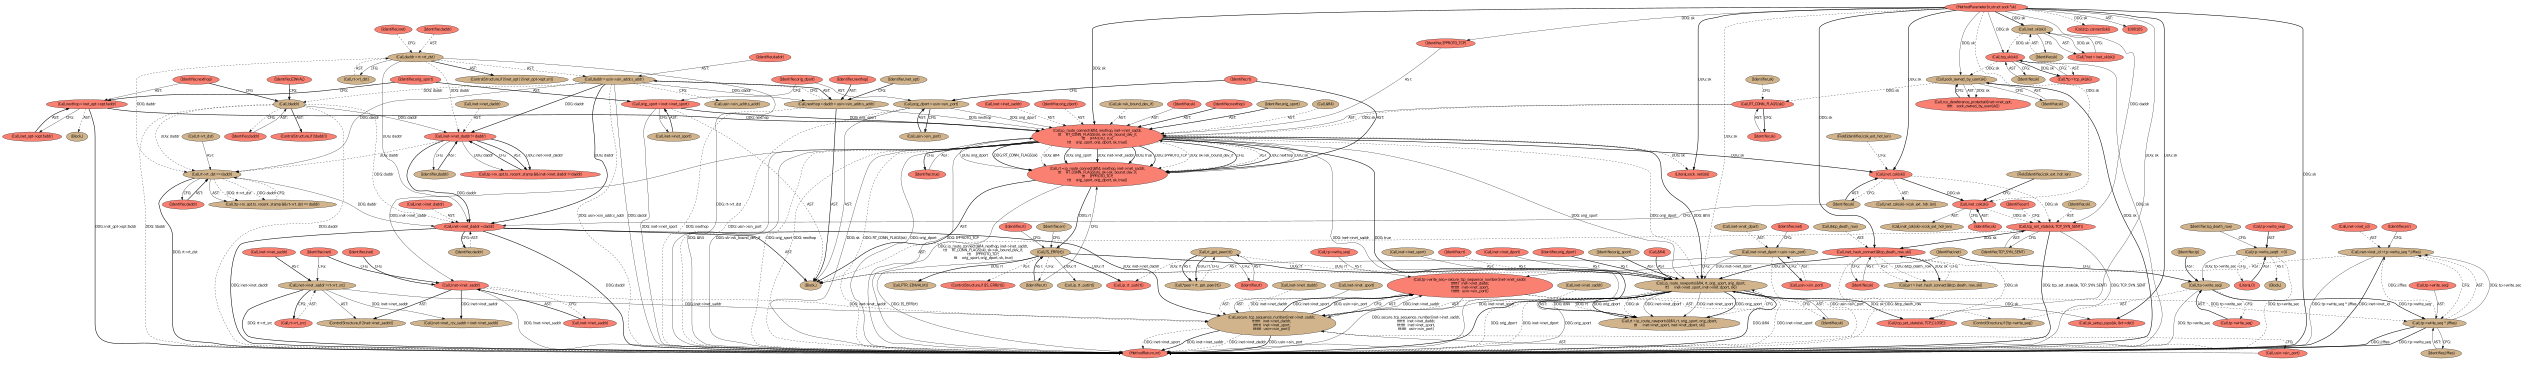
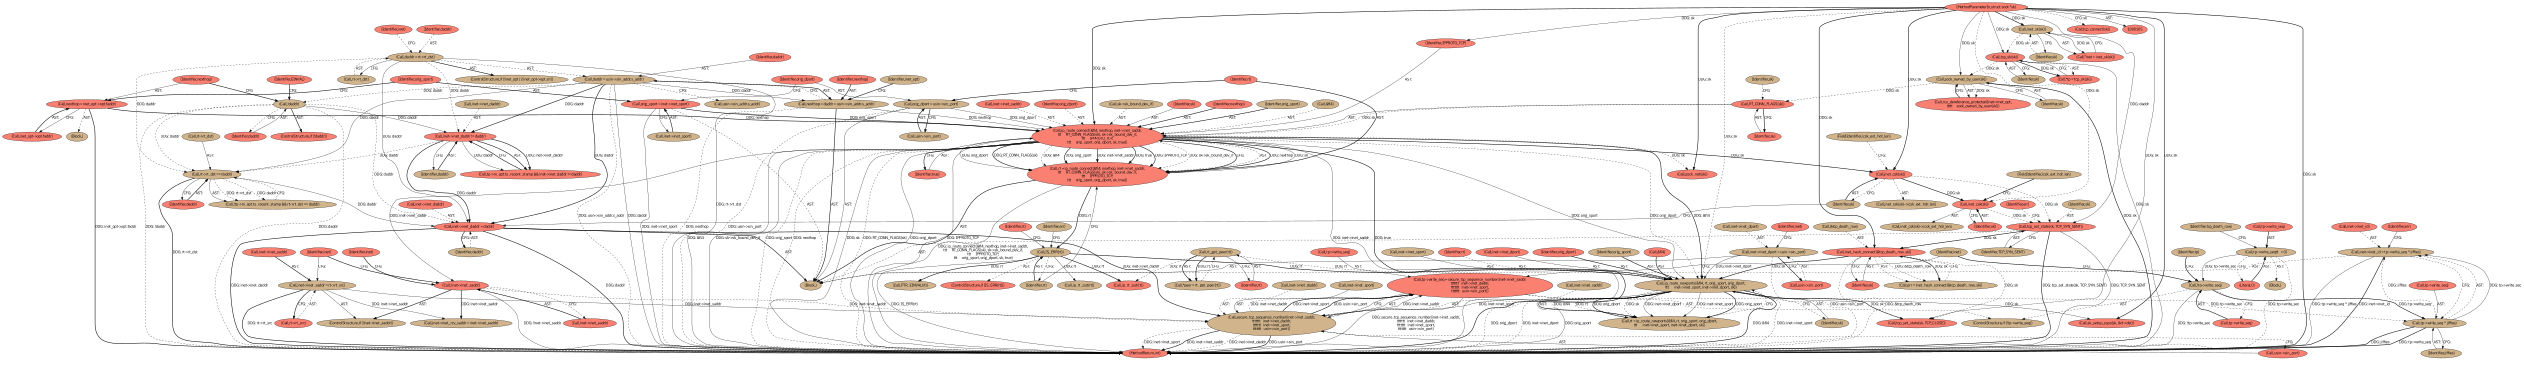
edge "(MethodParameterIn,struct sock *sk)" -> "(Call,tcp_connect(sk))": label "DDG: sk" -> "CFG: sk"
node "(Literal,sock_net(sk))": label "(Literal,sock_net(sk))" -> "(Call,sock_net(sk))"
edge "(Identifier,tp)" -> "(Call,!tp->write_seq)": label "AST: " -> "CFG: "
